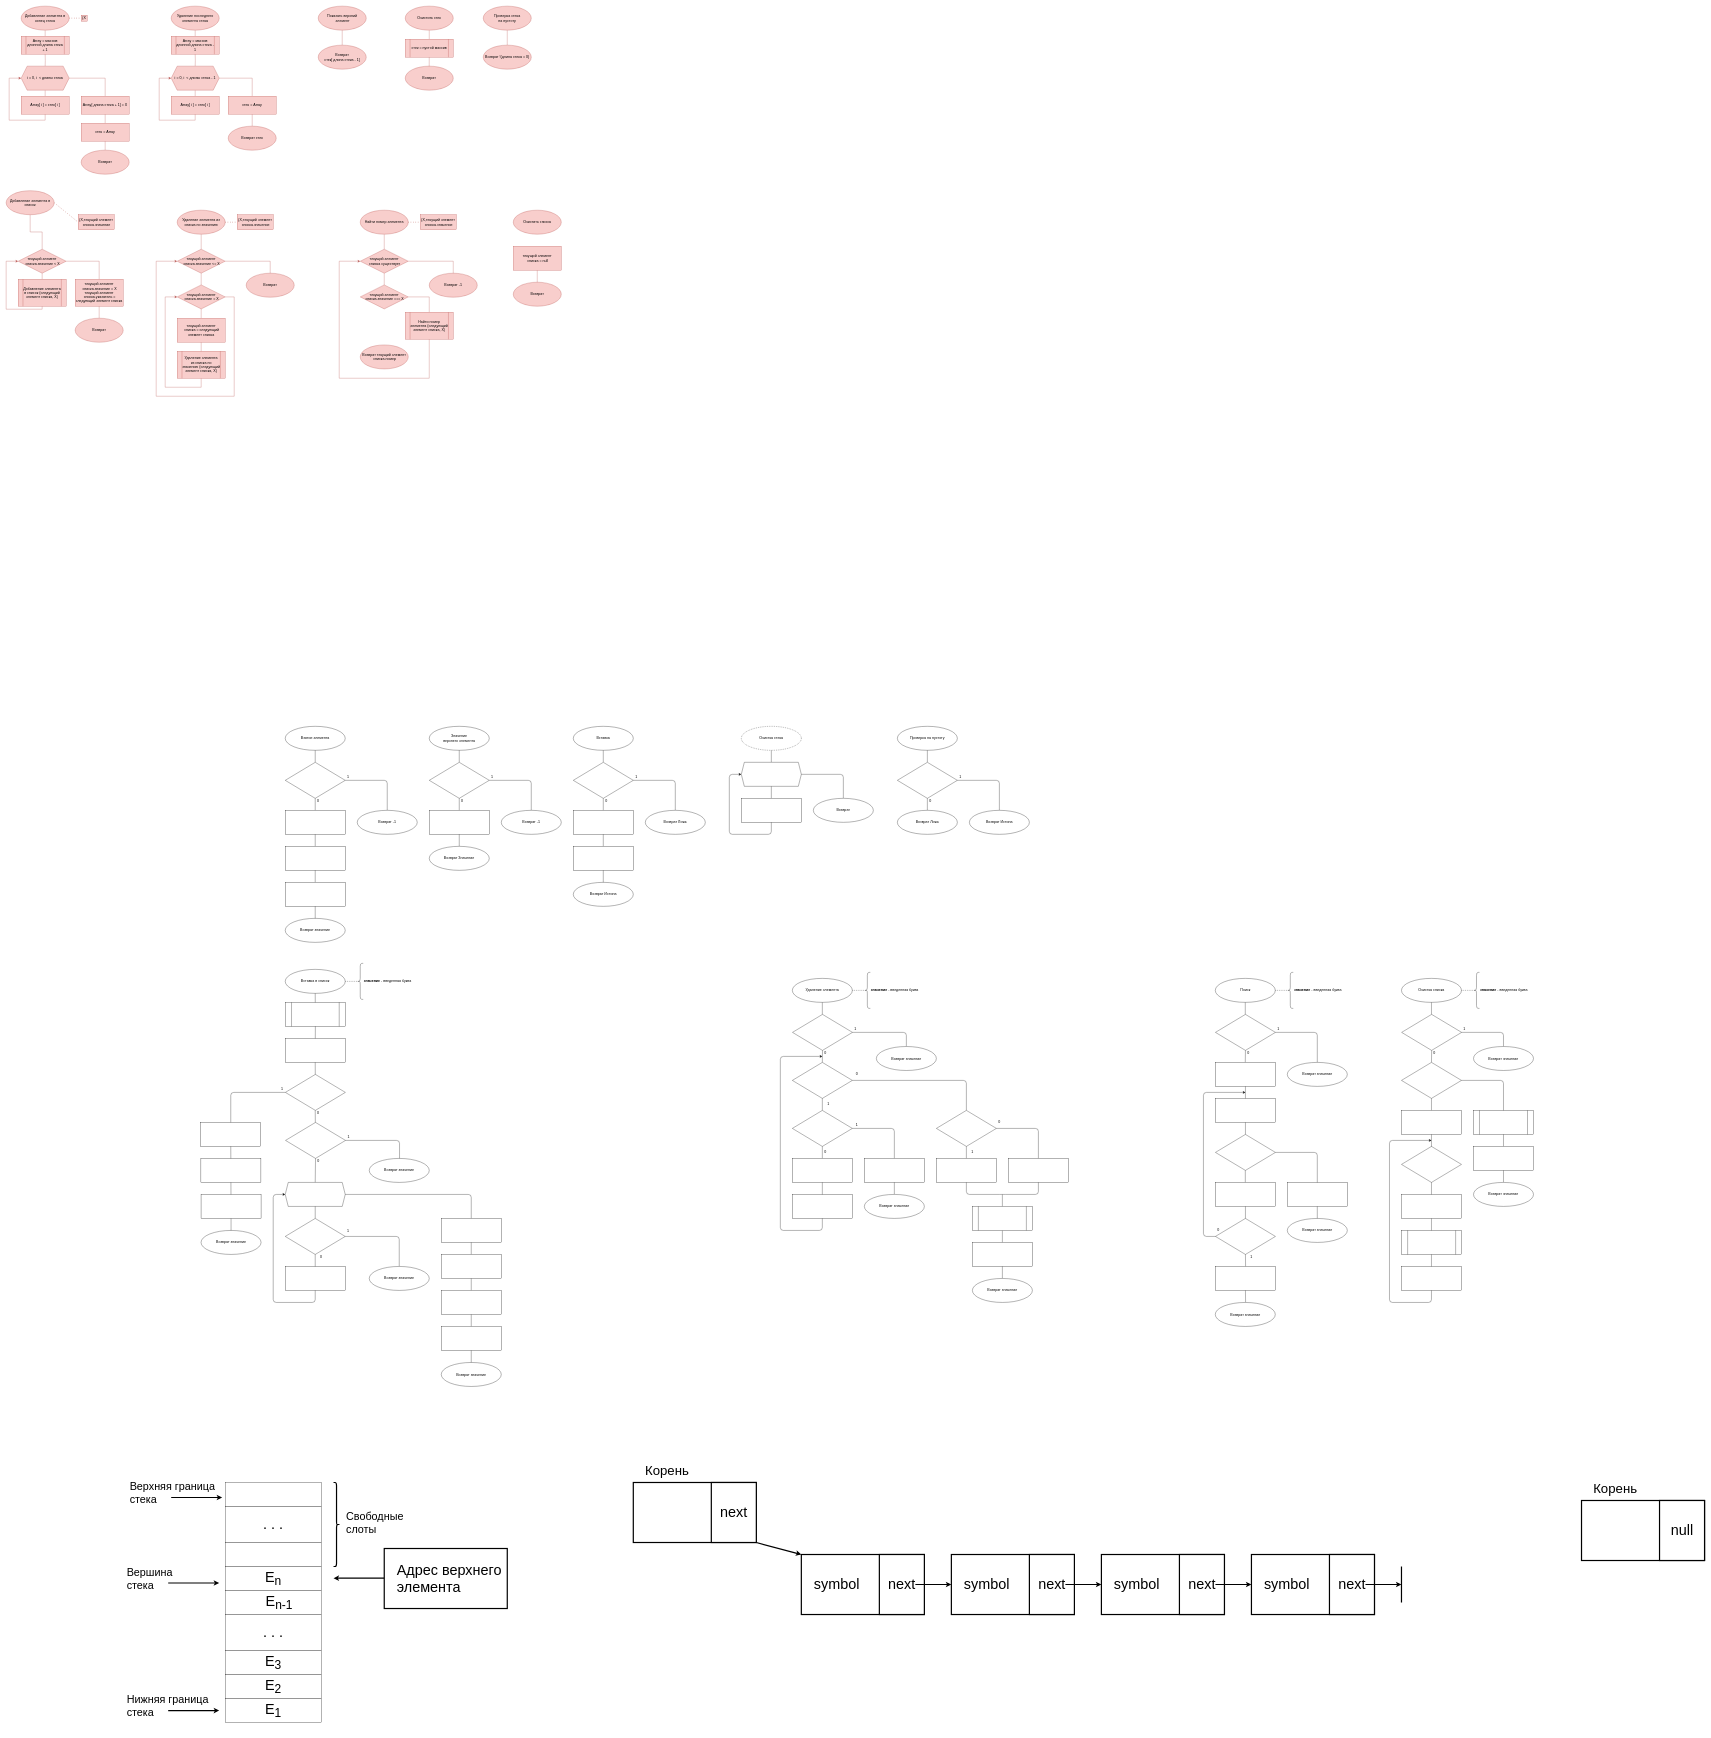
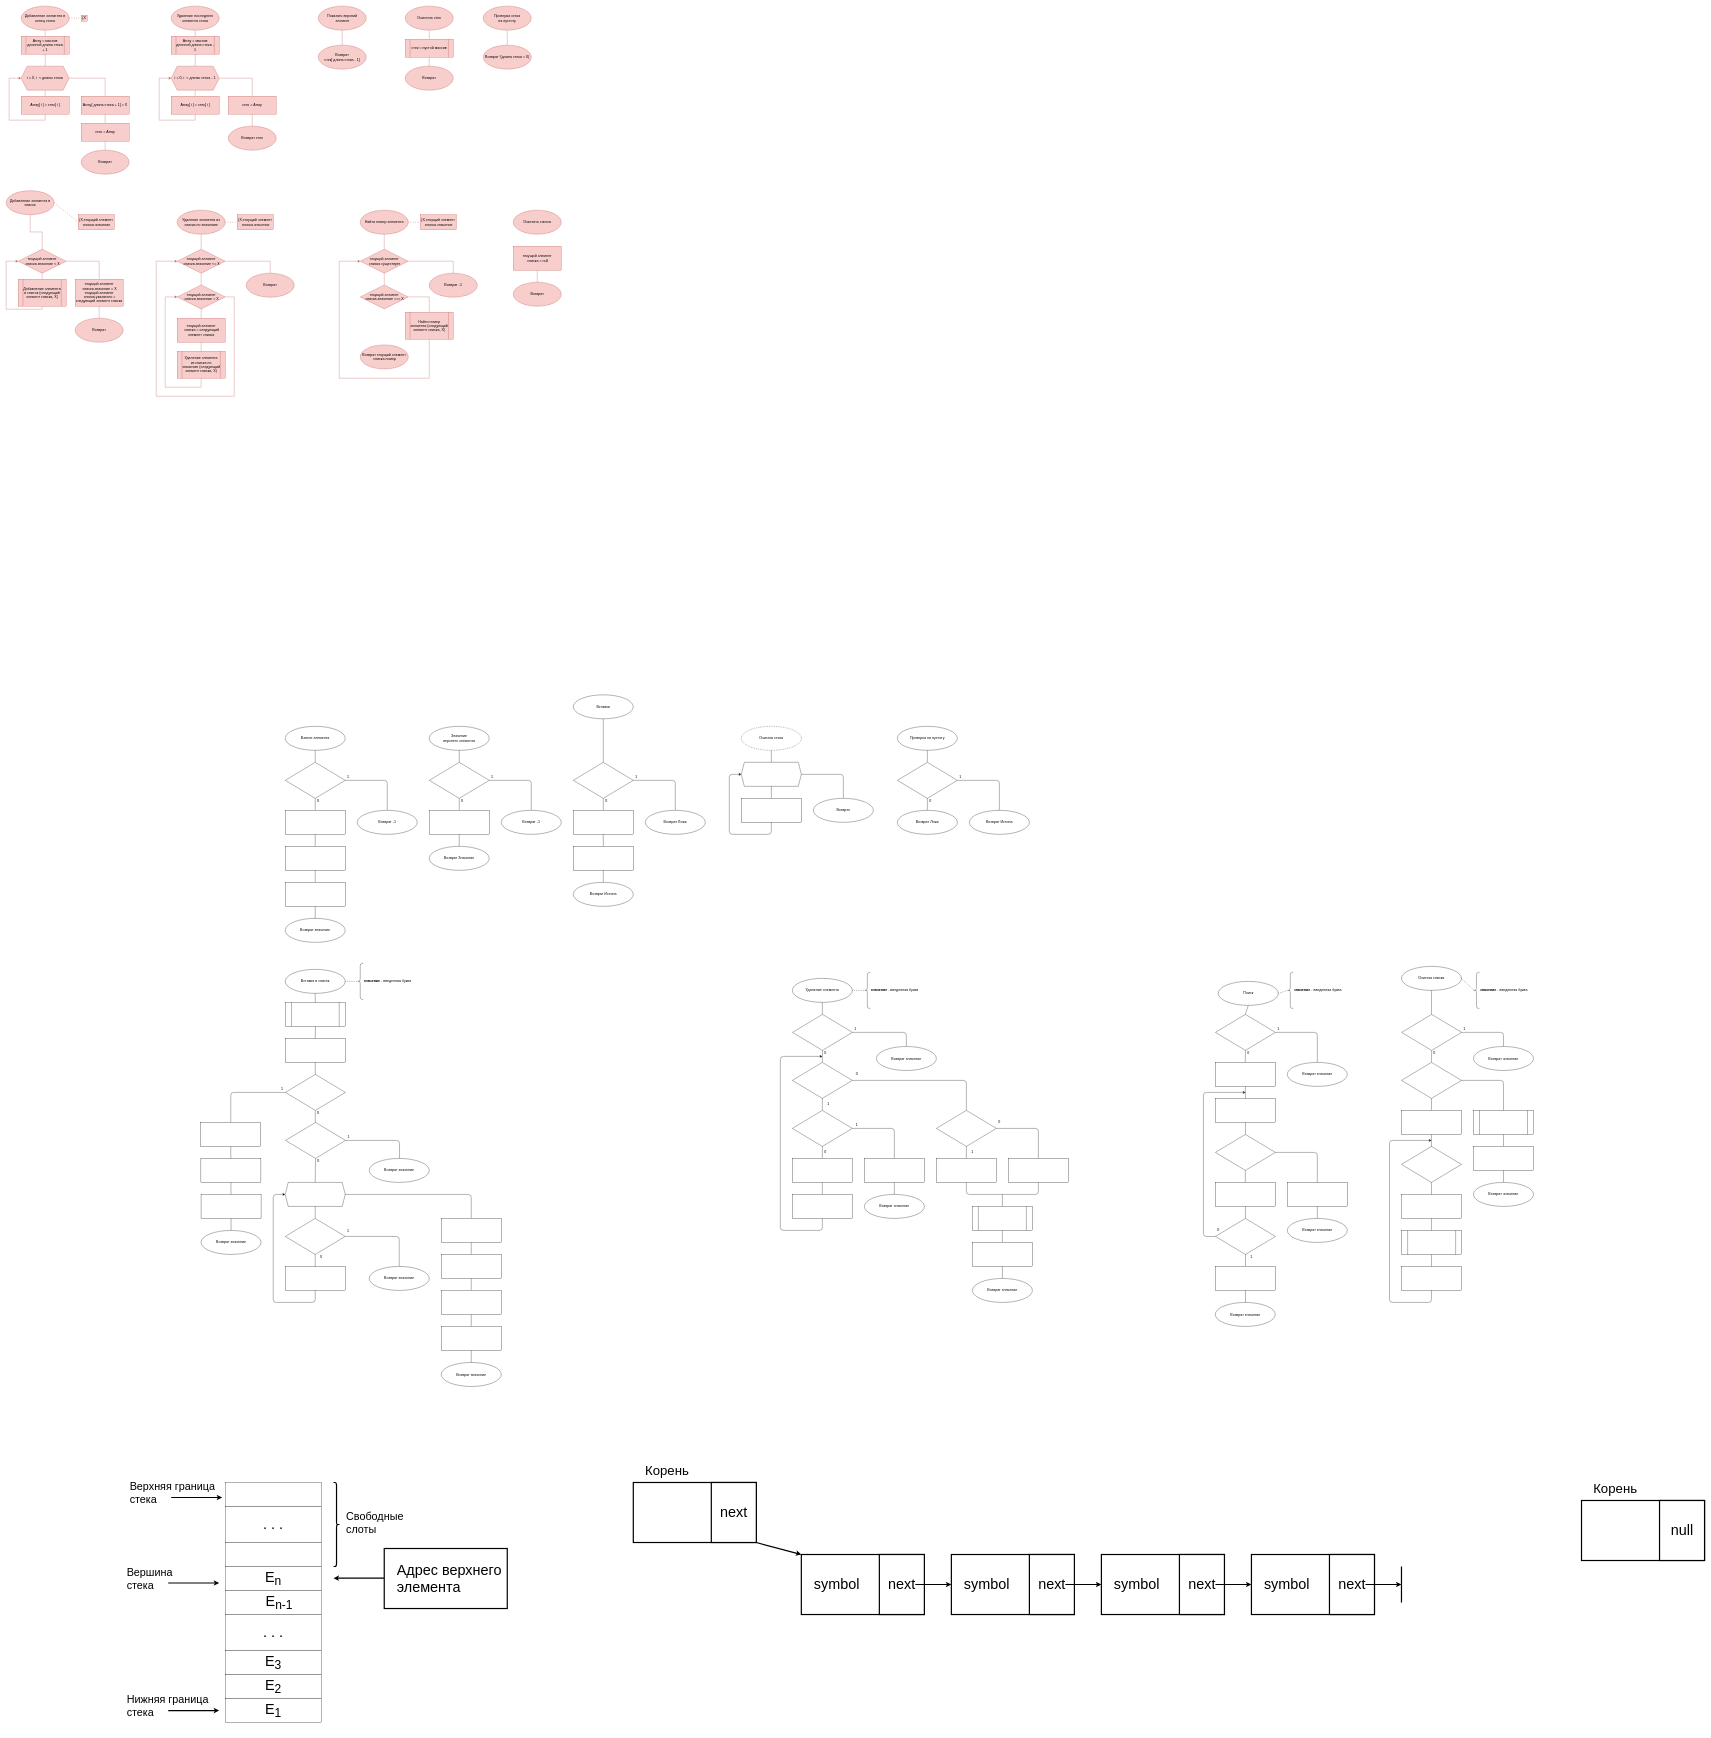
node "Вставка": moved (603, 738) -> (603, 707)
node "Поиск": moved (1245, 990) -> (1248, 993)
node "Очистка списка": moved (1431, 990) -> (1431, 978)
